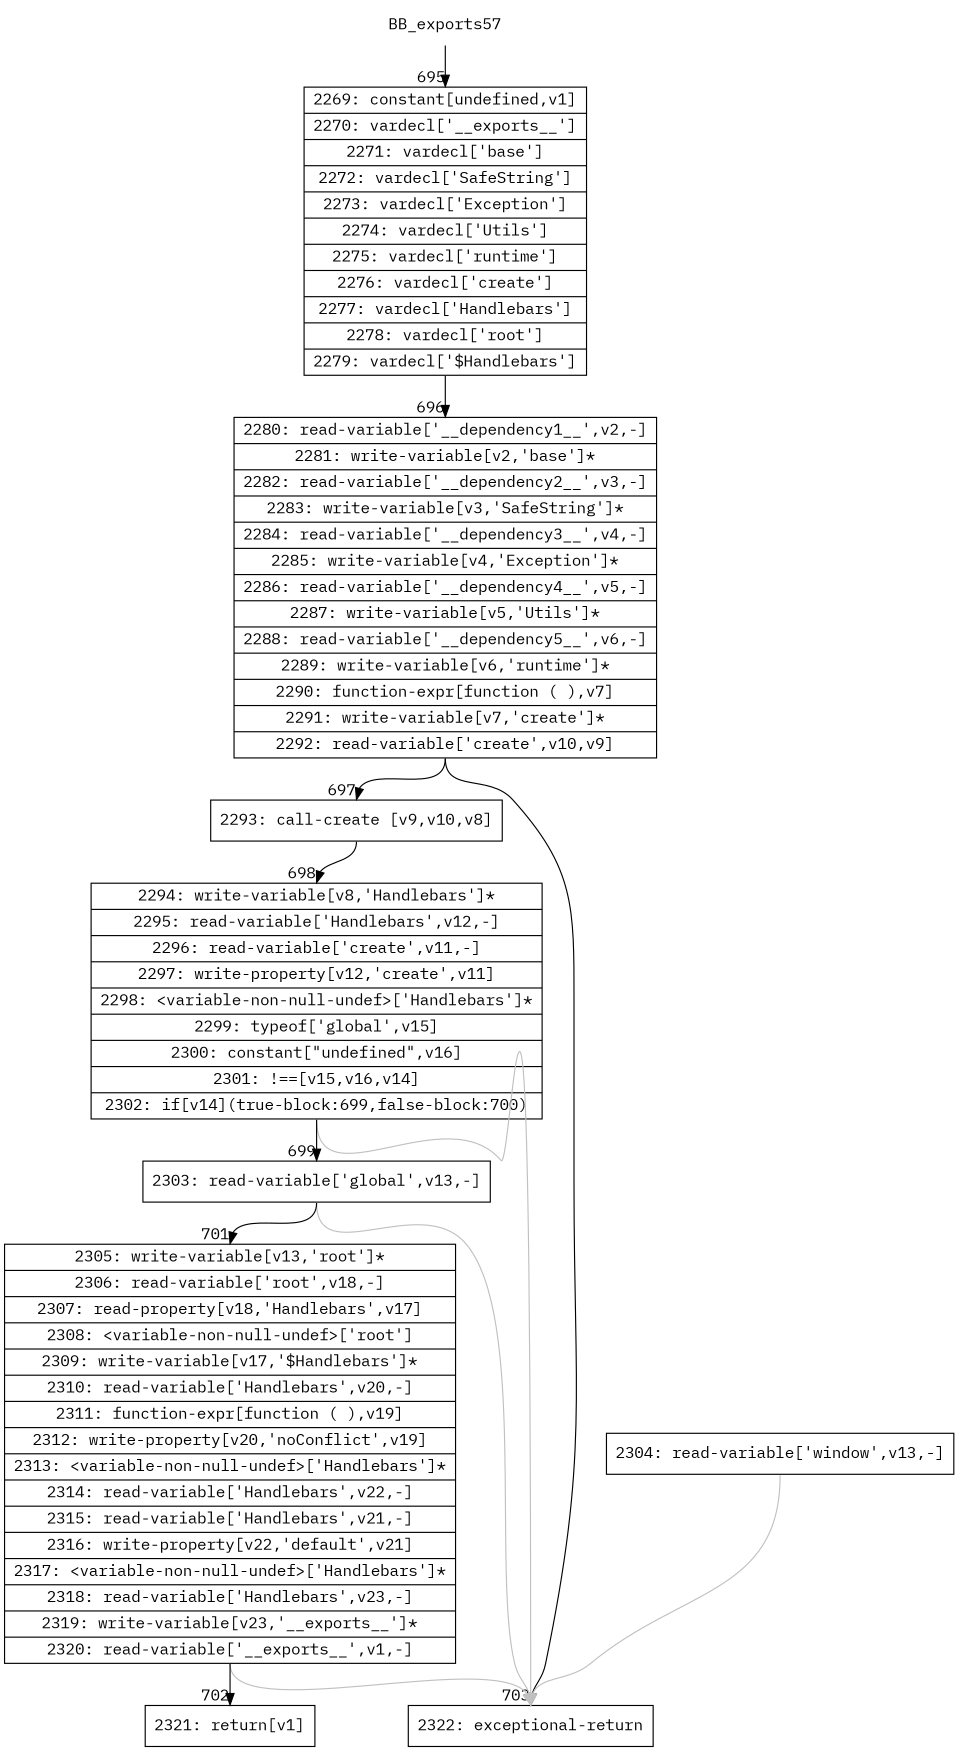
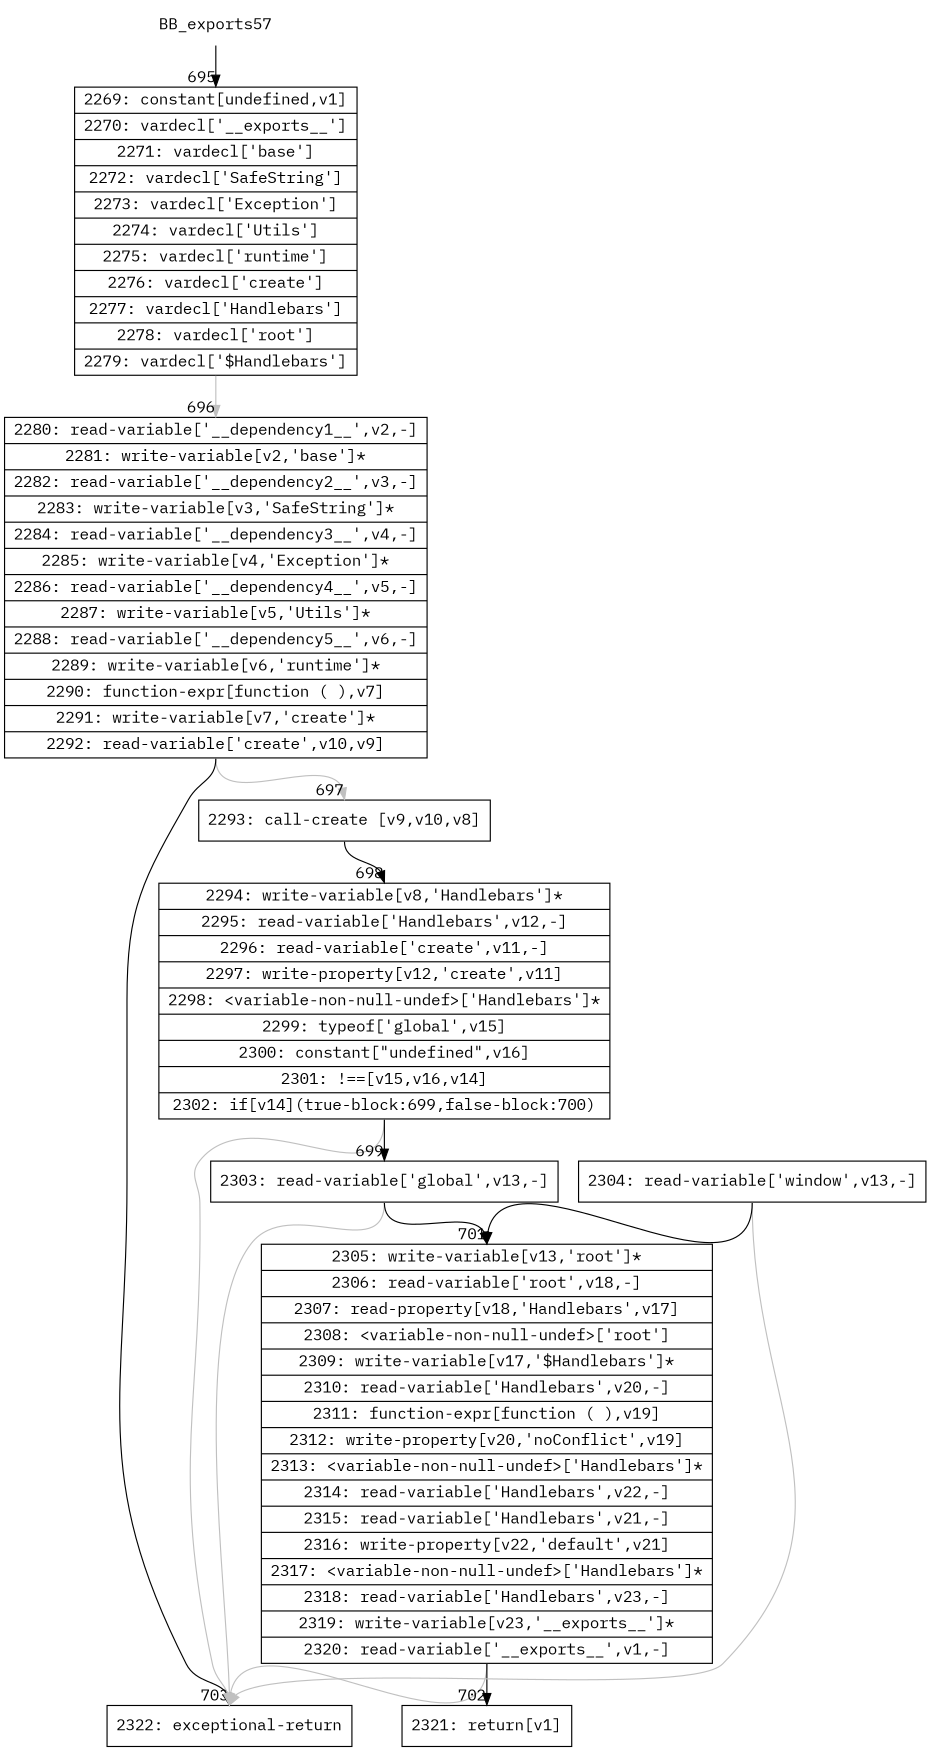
edge "2269: constant[undefined,v1]" -> "2280: read-variable['__dependency1__',v2,-]": color black -> gray
edge "2280: read-variable['__dependency1__',v2,-]" -> "2293: call-create [v9,v10,v8]": color black -> gray
edge "2304: read-variable['window',v13,-]" -> "2305: write-variable[v13,'root']*": added
